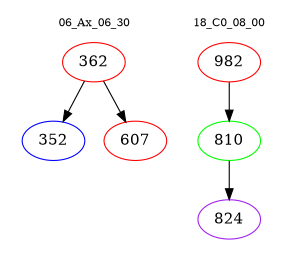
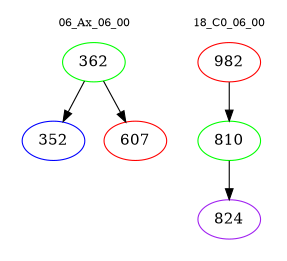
cluster "06_Ax_06_30": label "06_Ax_06_30" -> "06_Ax_06_00"
cluster "18_C0_08_00": label "18_C0_08_00" -> "18_C0_06_00"
node "362": color red -> green
